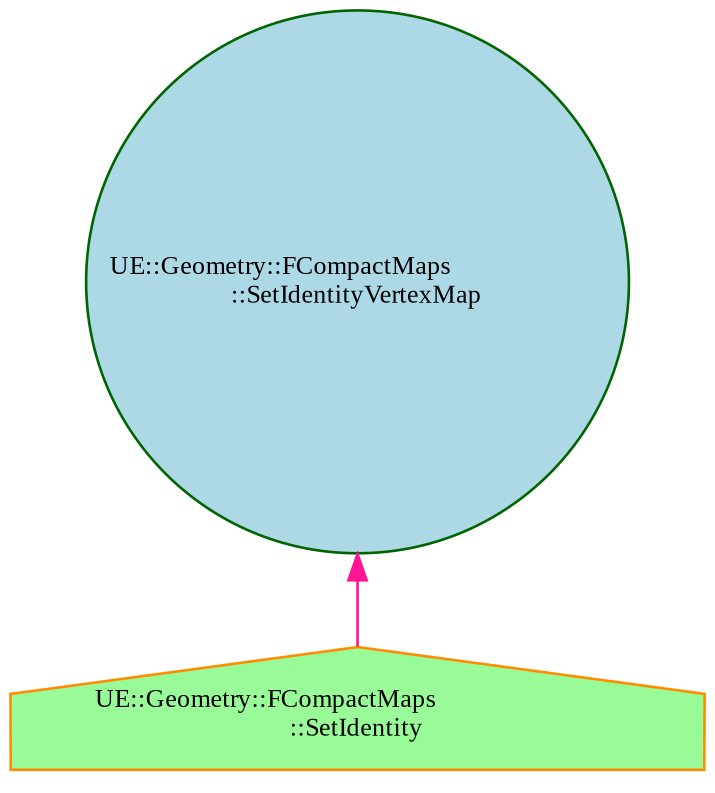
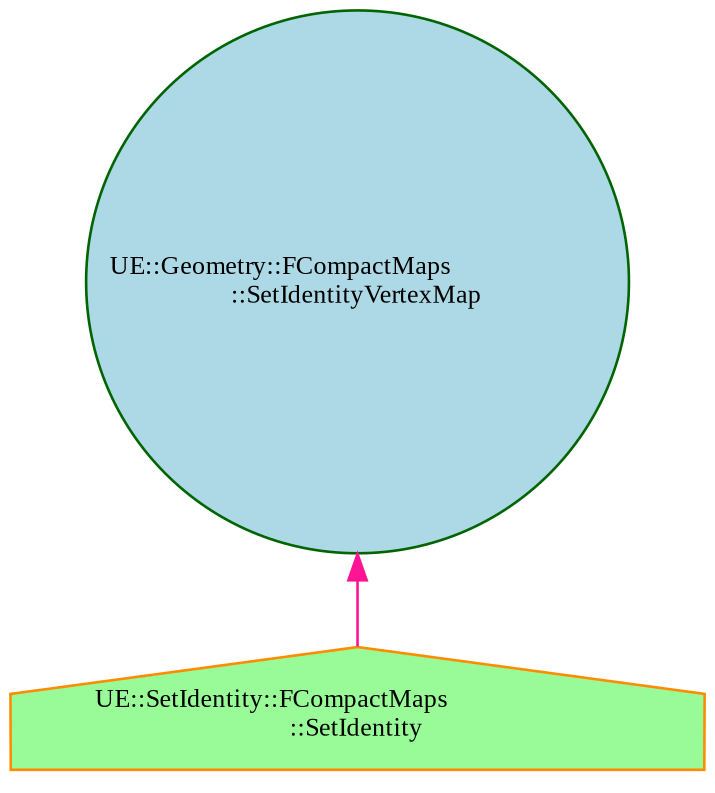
node "UE::Geometry::FCompactMaps ::SetIdentity": label "UE::Geometry::FCompactMaps ::SetIdentity" -> "UE::SetIdentity::FCompactMaps ::SetIdentity"
